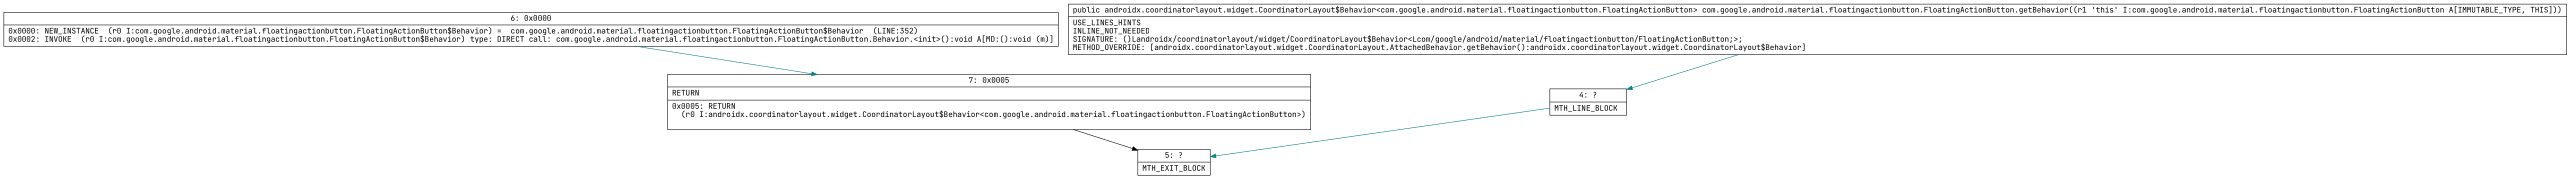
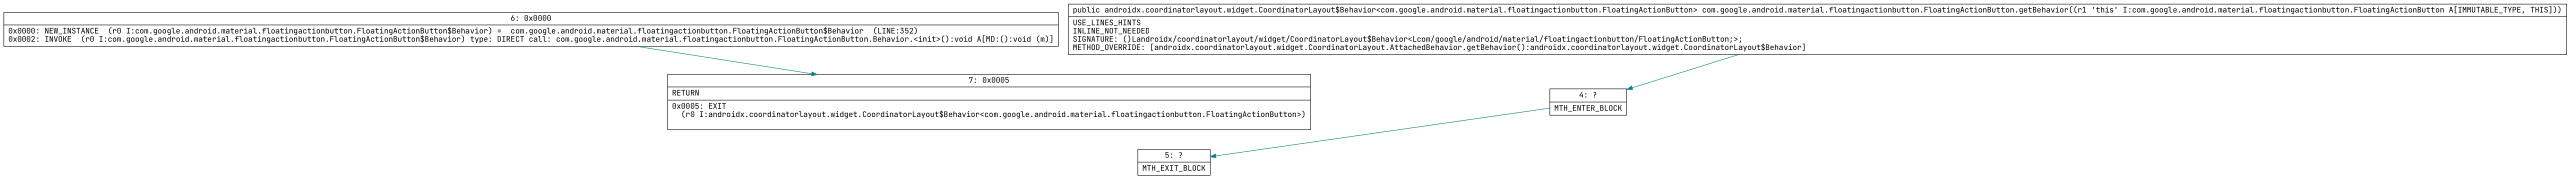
node "7: 0x0005": text "0x0005: RETURN" -> "0x0005: EXIT"
node "4: ?": text "MTH_LINE_BLOCK" -> "MTH_ENTER_BLOCK"
edge "7: 0x0005" -> "5: ?": removed
